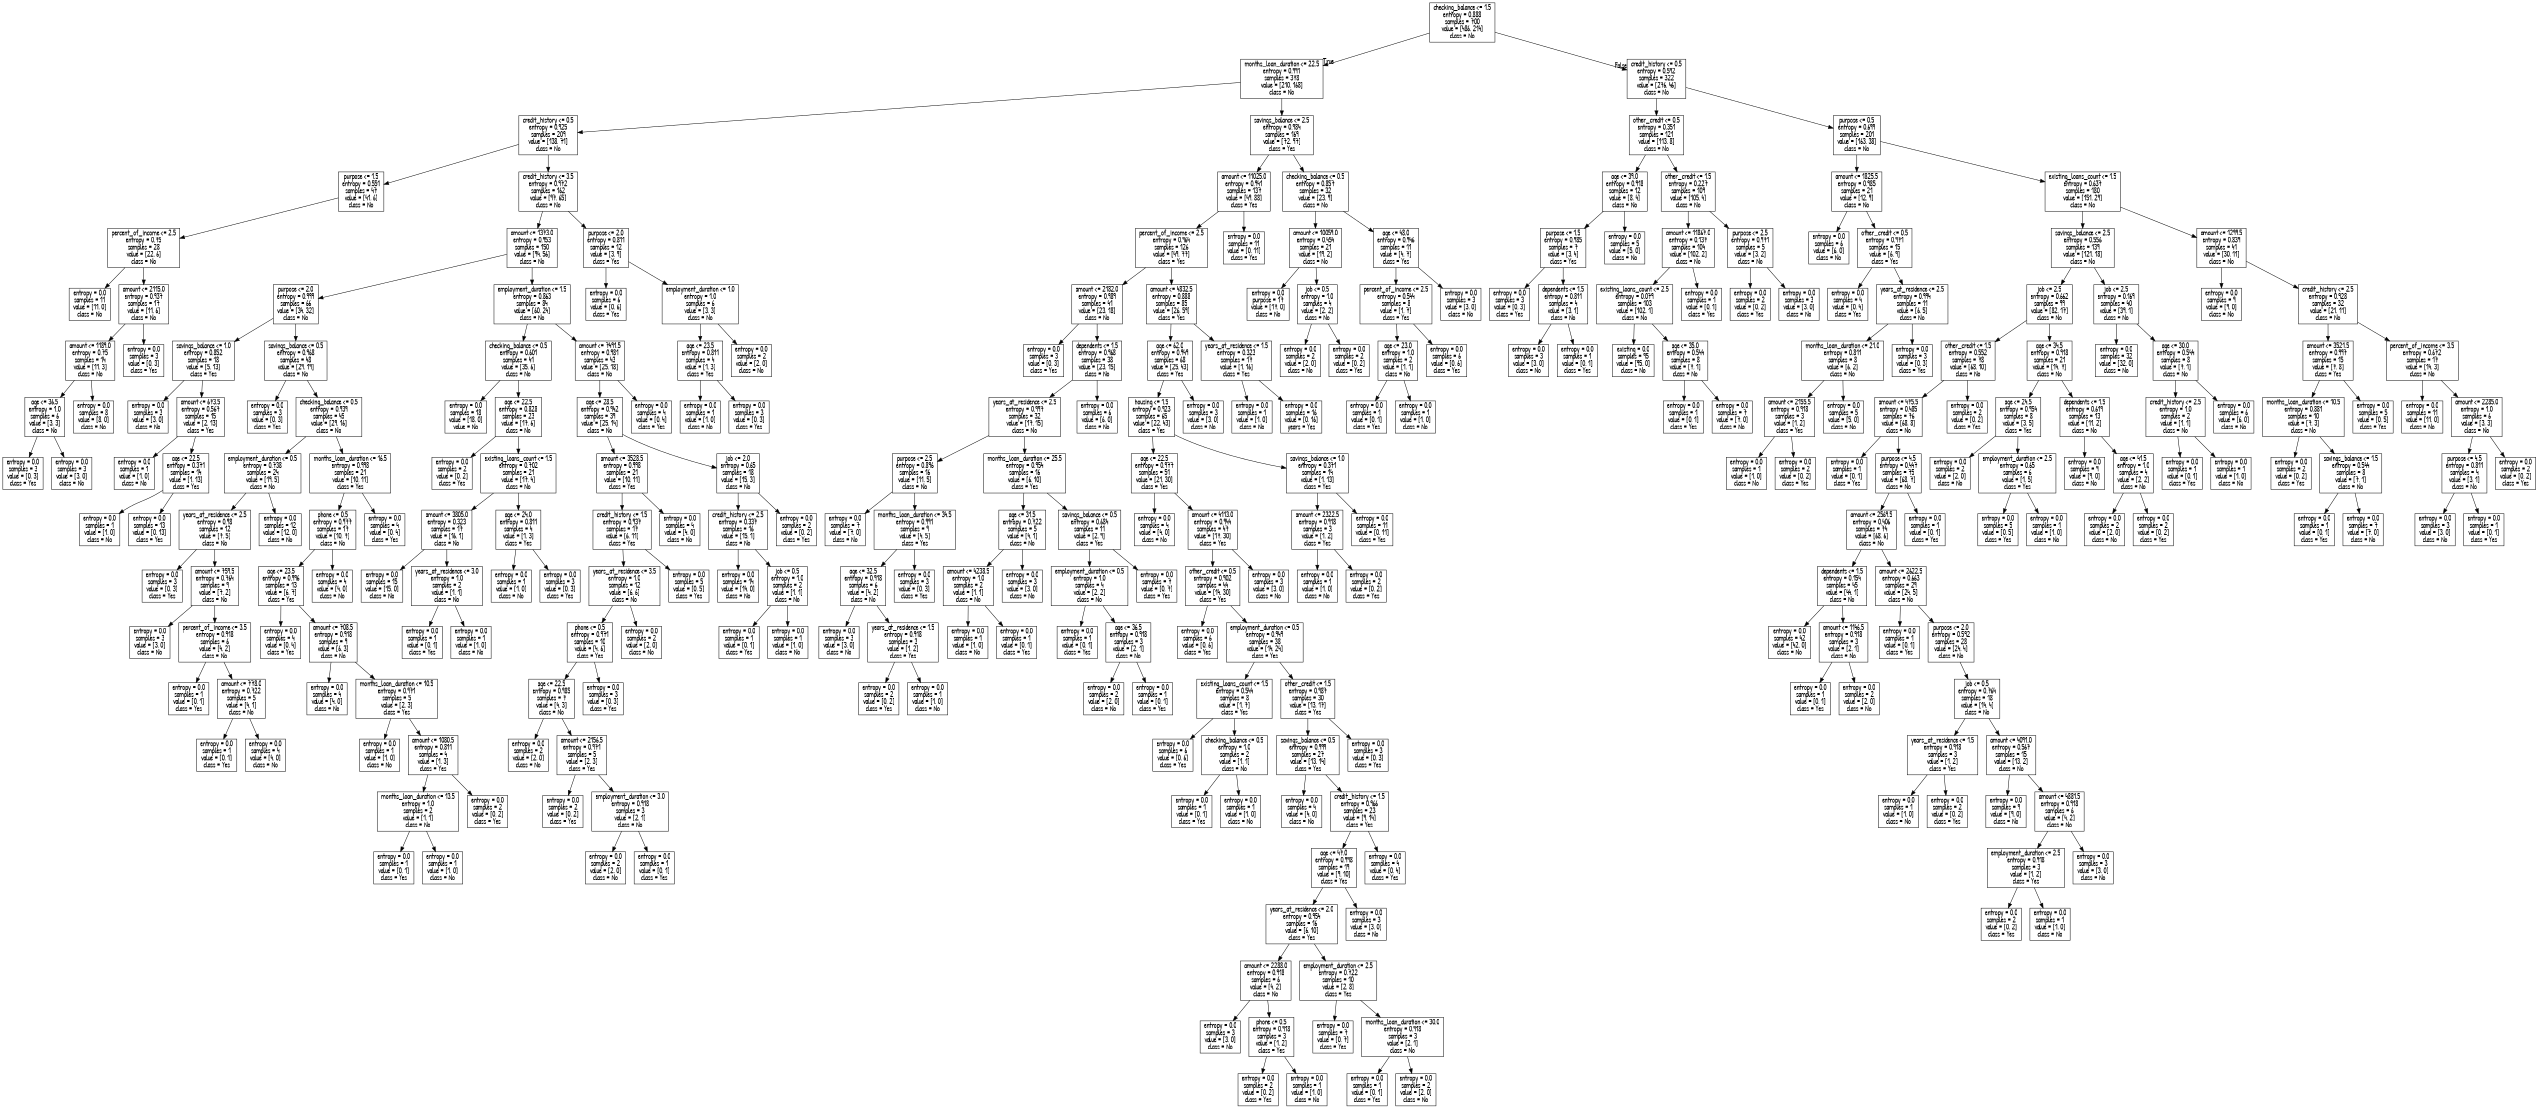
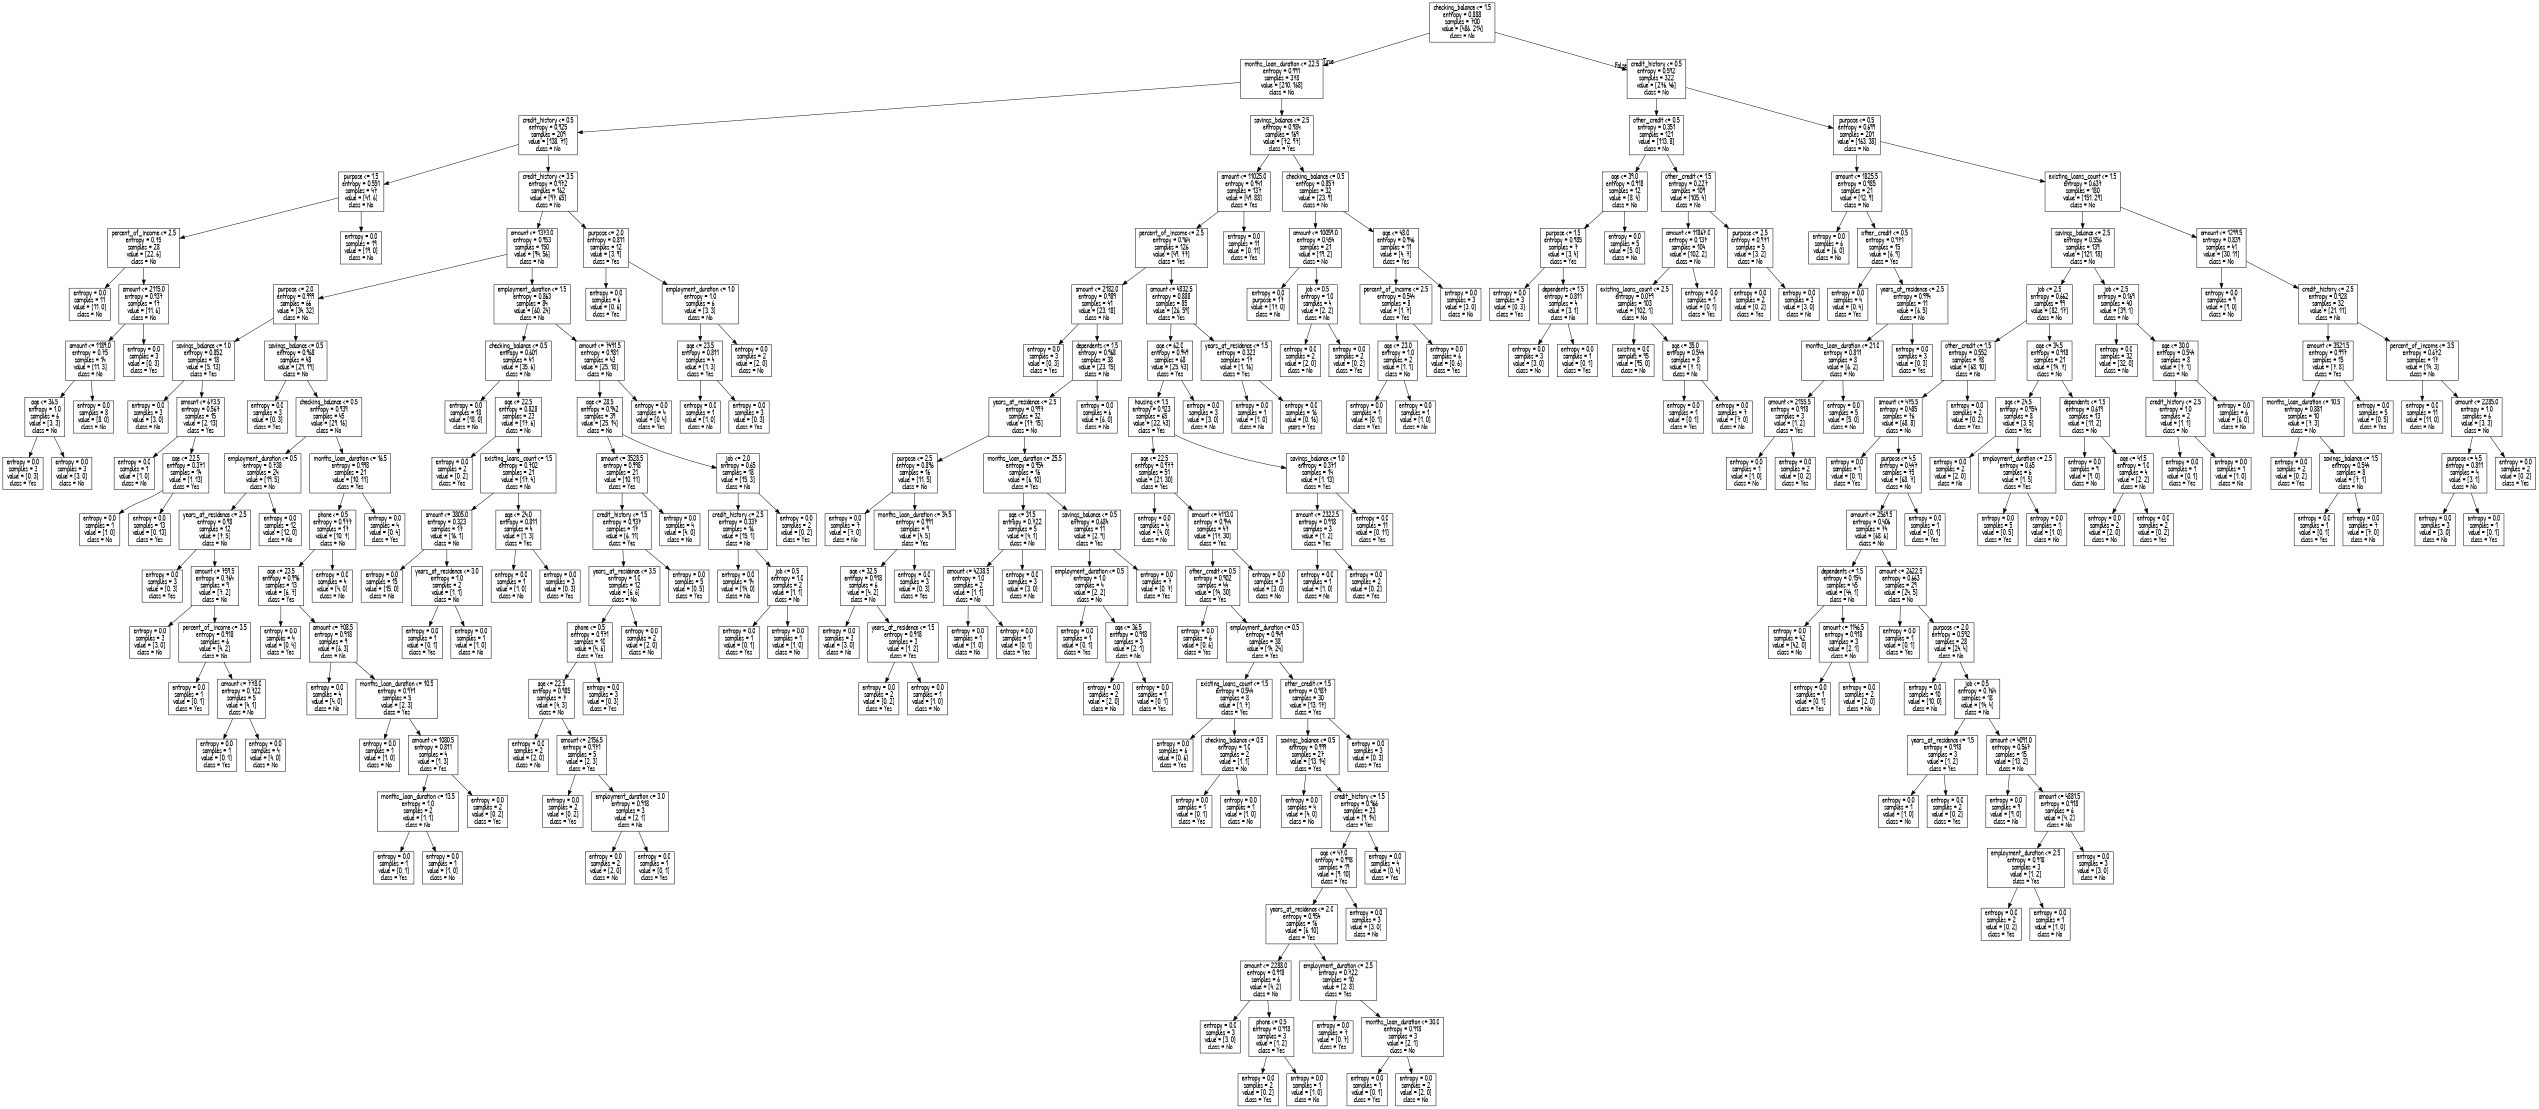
node "entropy = 0.0 samples = 19 value = [19, 0] class = No": added
node "entropy = 0.0 samples = 18 value = [18, 0] value = No": label "entropy = 0.0 samples = 18 value = [18, 0] value = No" -> "entropy = 0.0 samples = 18 value = [18, 0] class = No"
node "entropy = 0.0 samples = 10 value = [10, 0] class = No": added
